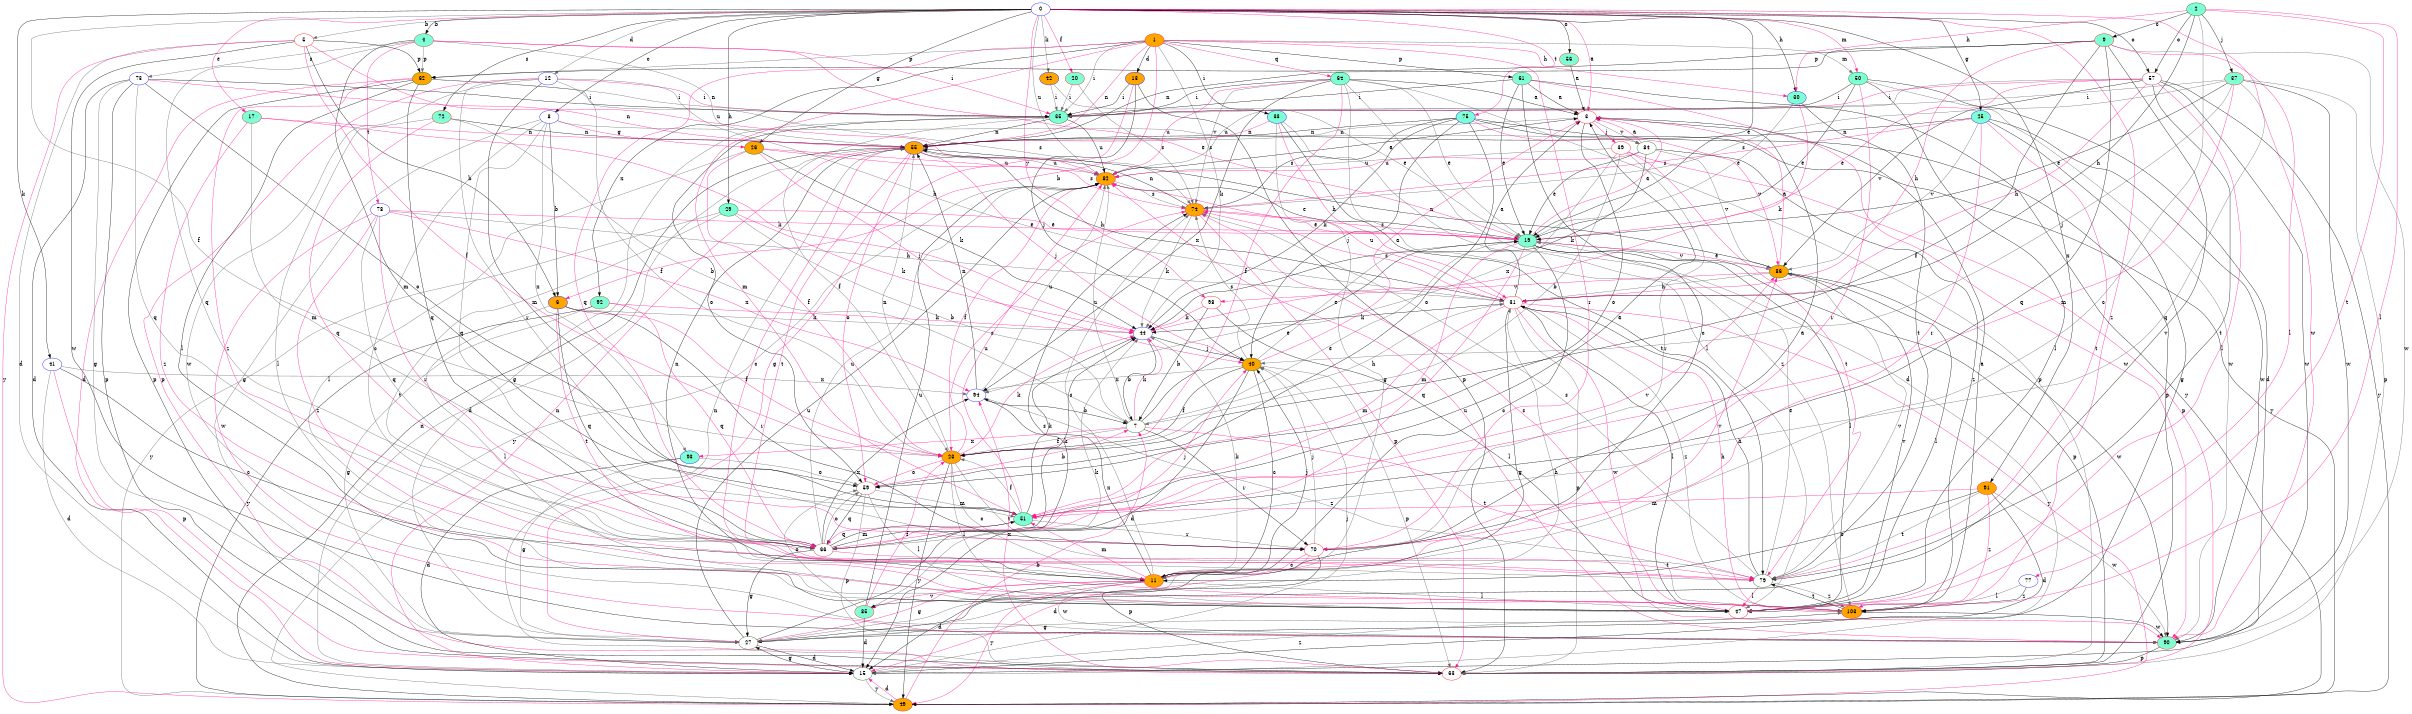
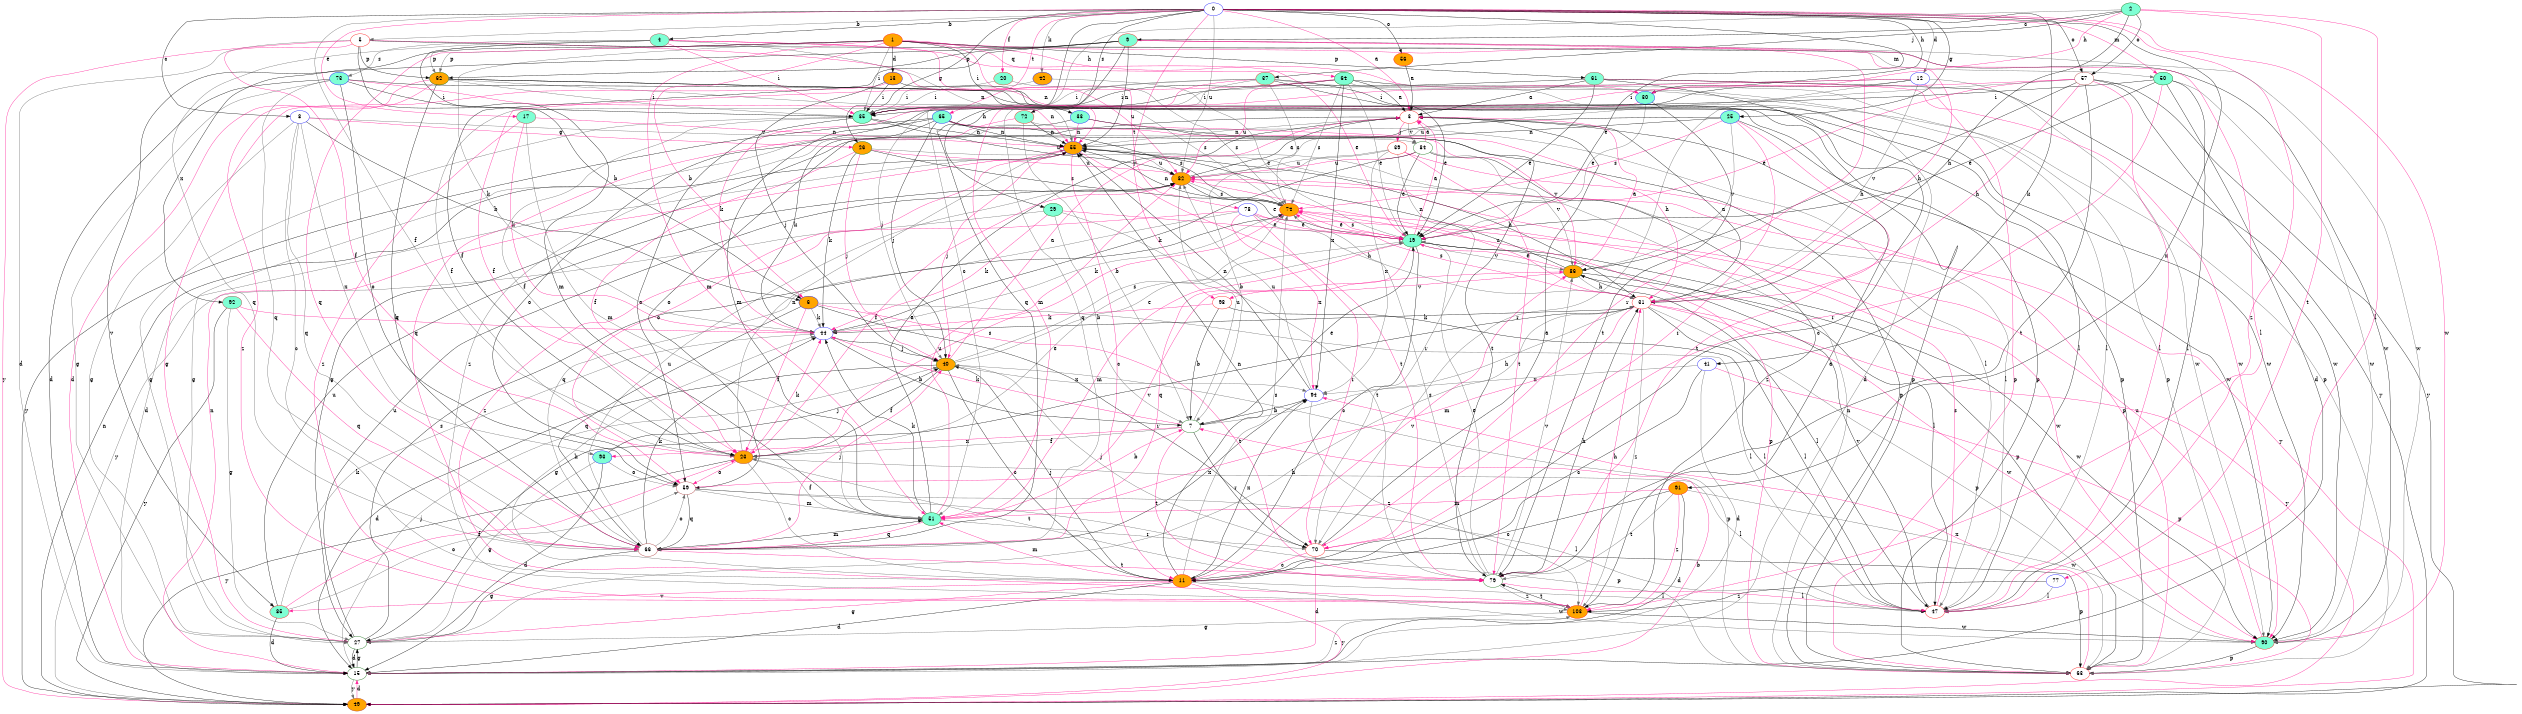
node "56": fillcolor aquamarine -> orange
node "73": fillcolor white -> aquamarine
node "75": label "75" -> "65"
edge "26" -> "74": color deeppink -> black
edge "93" -> "40": added, label "j"
edge "2" -> "11": now "2" -> "51"
edge "82" -> "49": color gray40 -> deeppink
